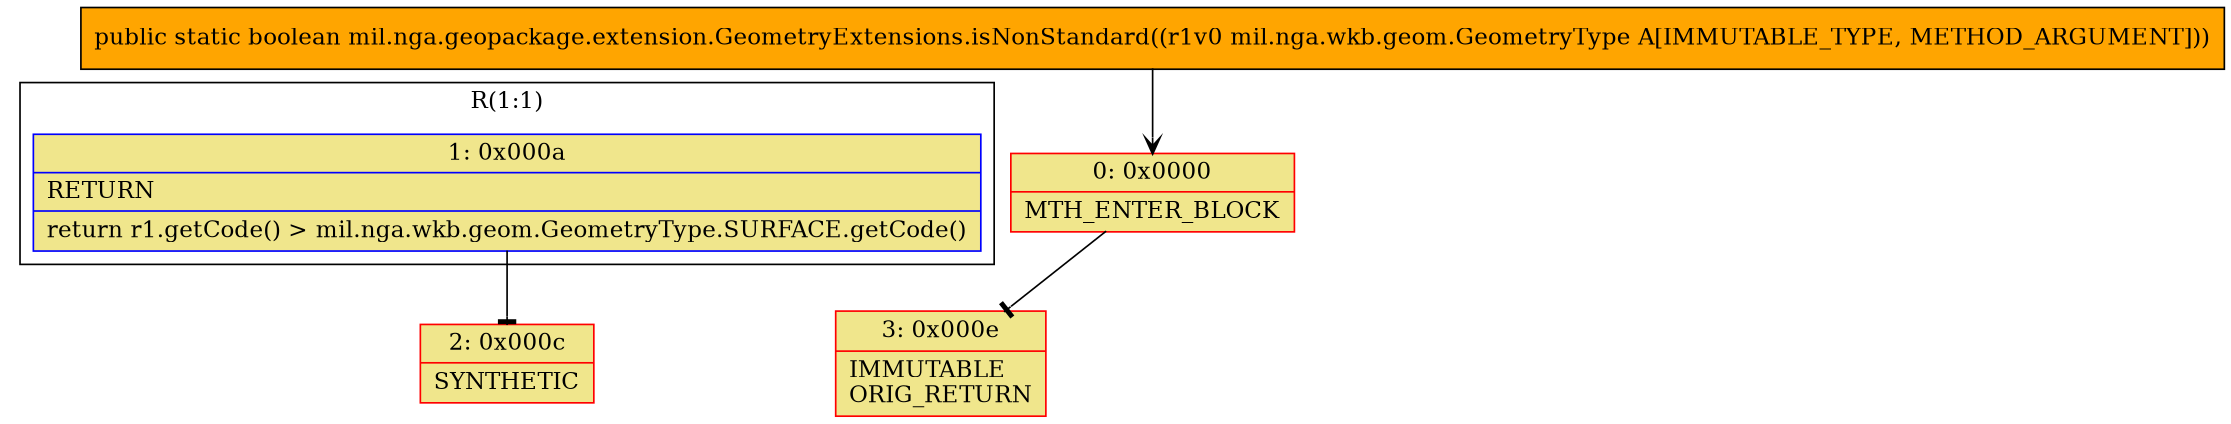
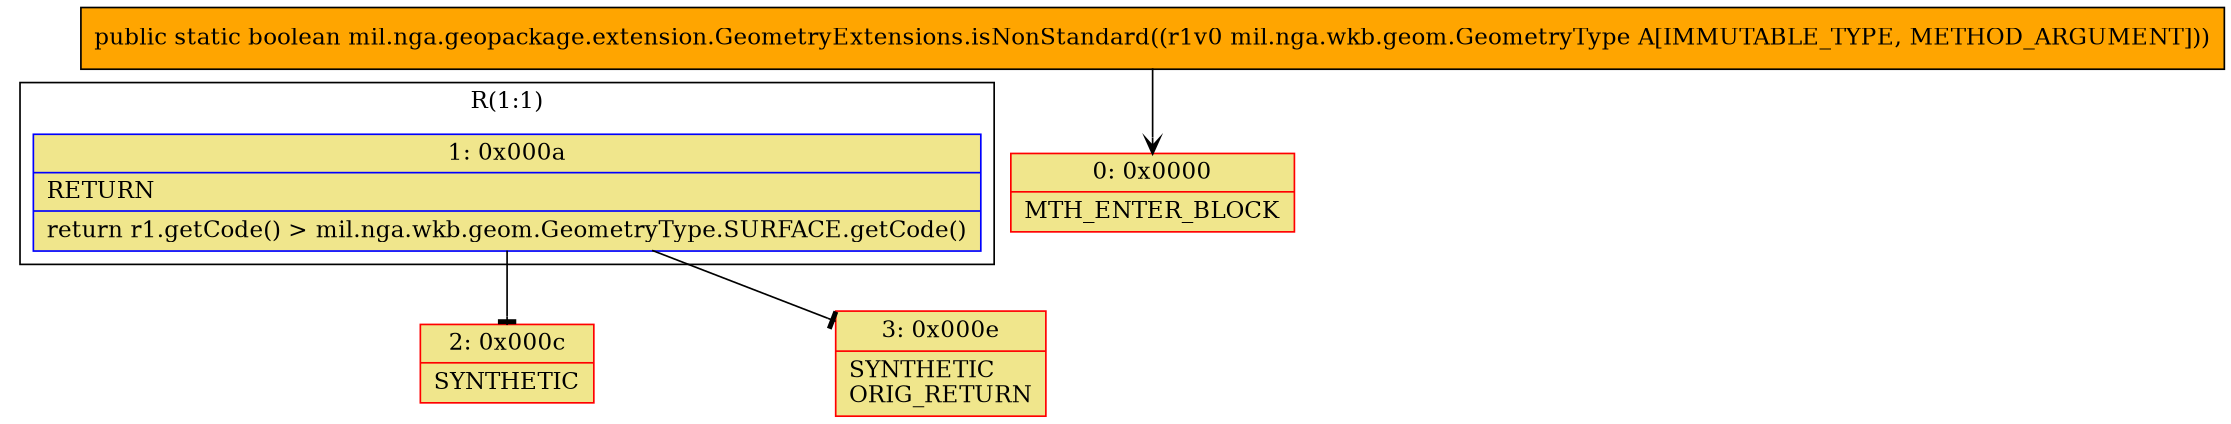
edge "0: 0x0000" -> "3: 0x000e": now "1: 0x000a" -> "3: 0x000e"
node "3: 0x000e": text "IMMUTABLE" -> "SYNTHETIC"
